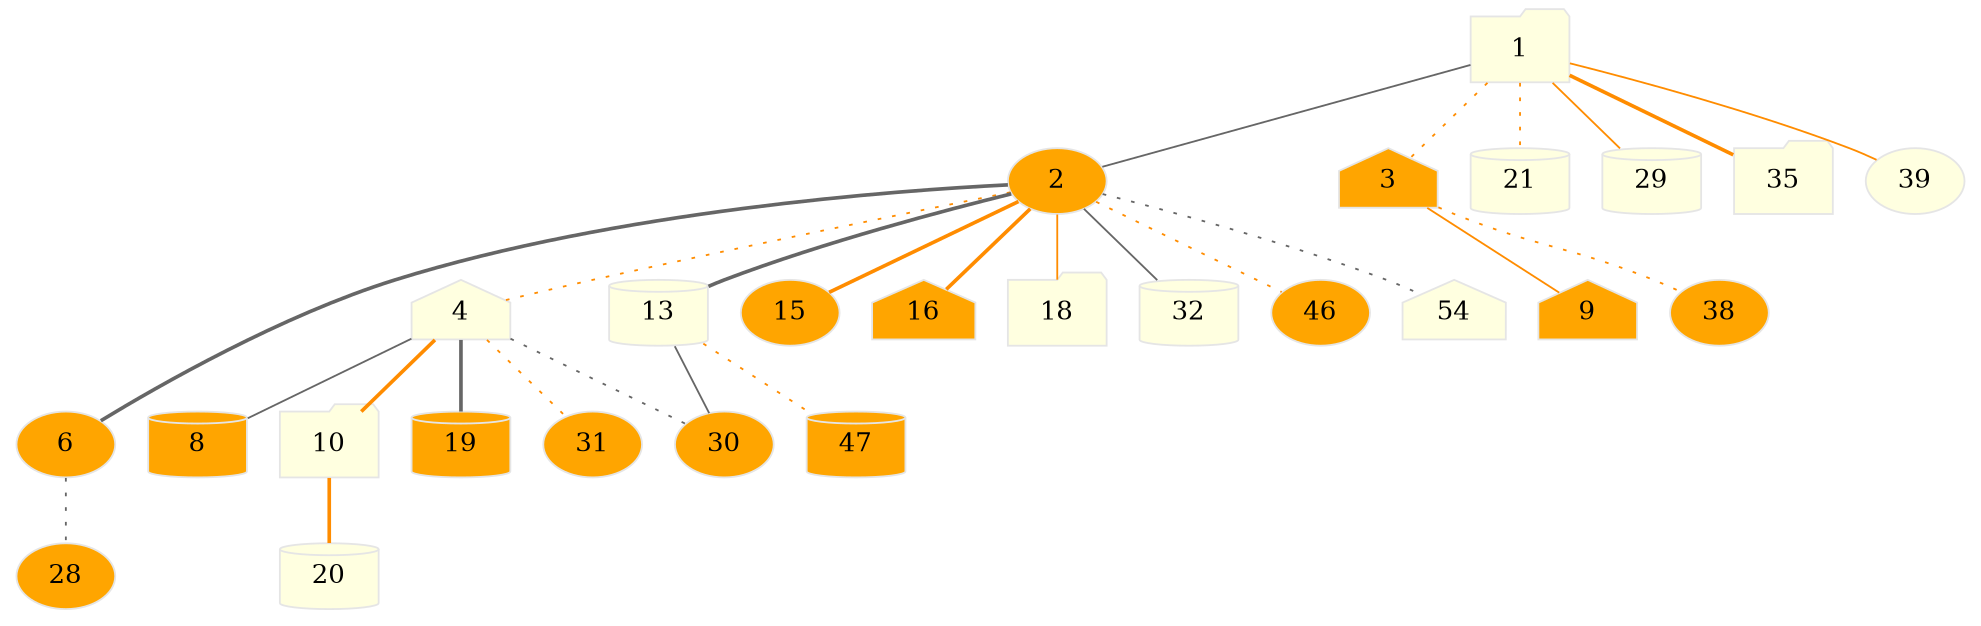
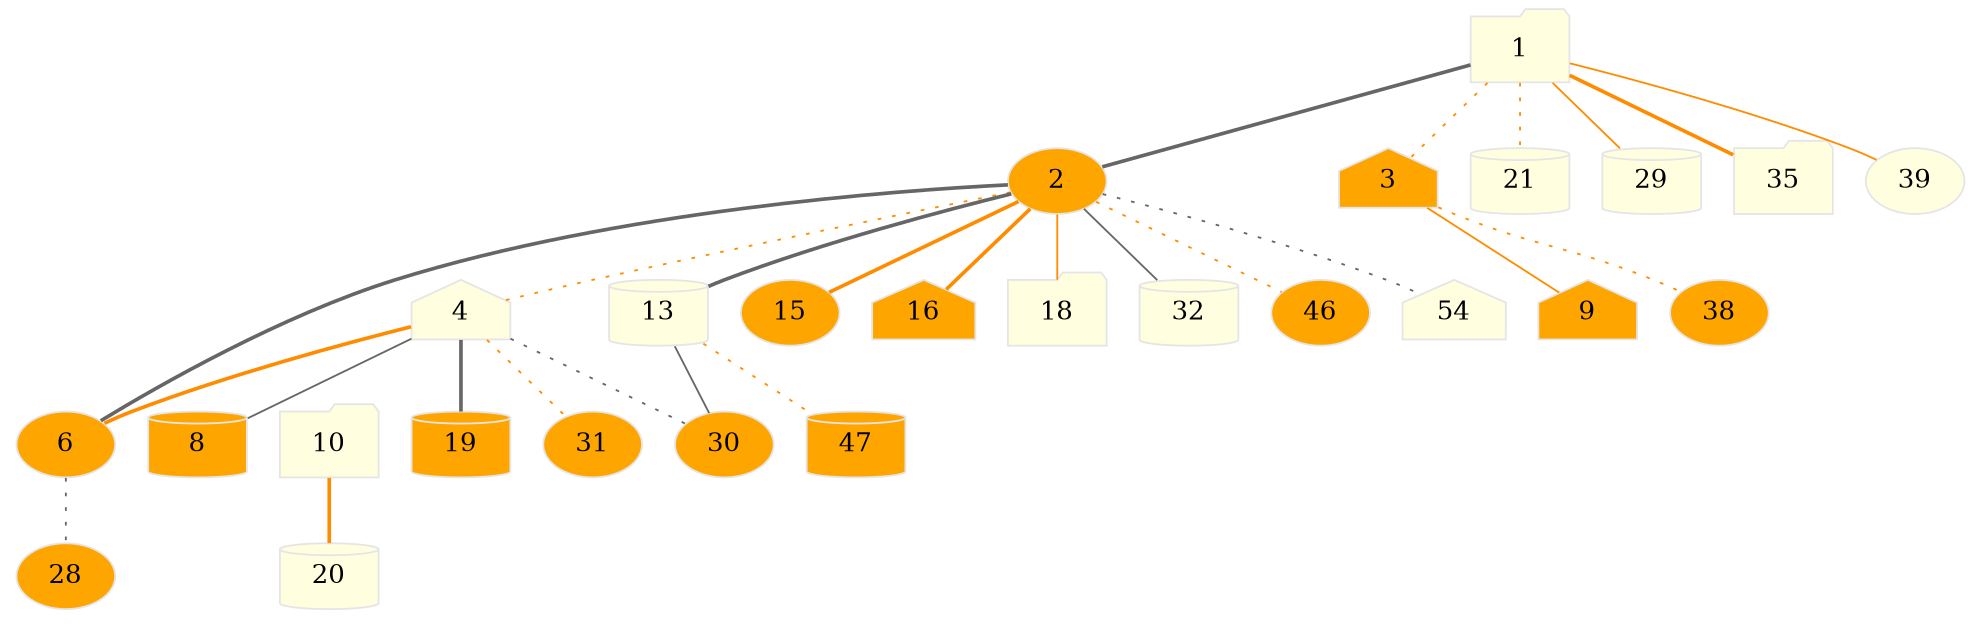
edge "1" -- "2": style solid -> bold
edge "4" -- "10": now "4" -- "6"
